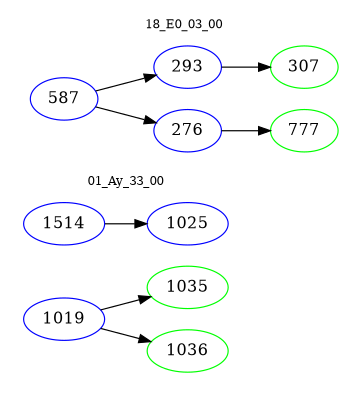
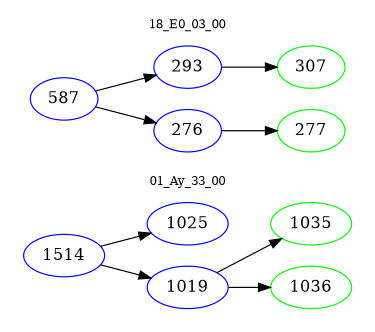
node "777": label "777" -> "277"
edge "1514" -> "1019": added
